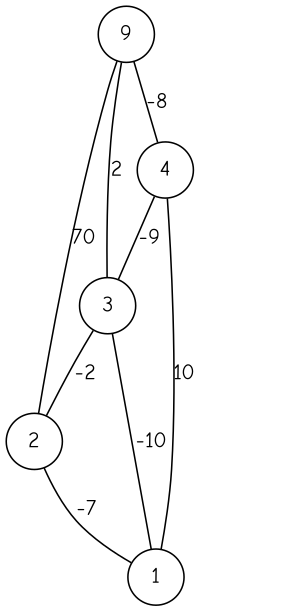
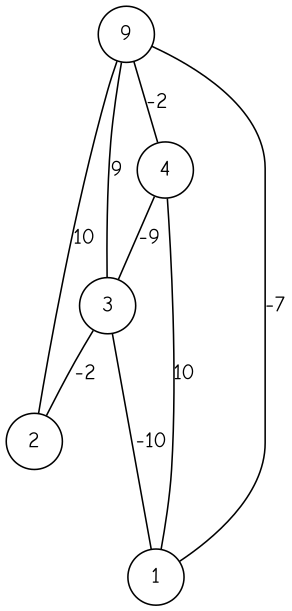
edge "9" -- "4": label "-8" -> "-2"
edge "9" -- "3": label "2" -> "9"
edge "9" -- "2": label "70" -> "10"
edge "2" -- "1": now "9" -- "1"
